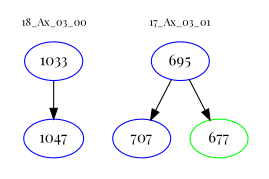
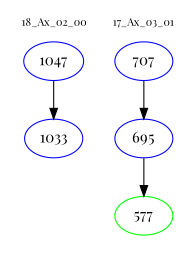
cluster "18_Ax_03_00": label "18_Ax_03_00" -> "18_Ax_02_00"
edge "1033" -> "1047": reversed
edge "695" -> "707": reversed
node "677": label "677" -> "577"
